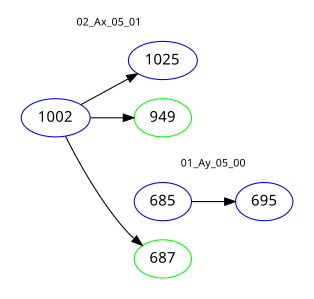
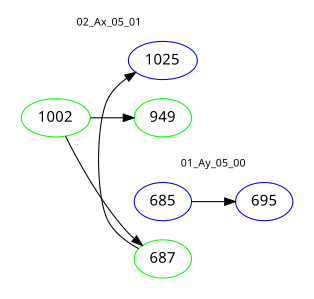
edge "1002" -> "1025": now "687" -> "1025"
node "1002": color blue -> green
